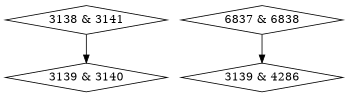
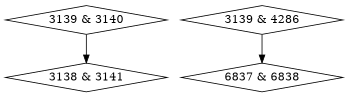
edge "3138 & 3141" -> "3139 & 3140": reversed
edge "6837 & 6838" -> "3139 & 4286": reversed
